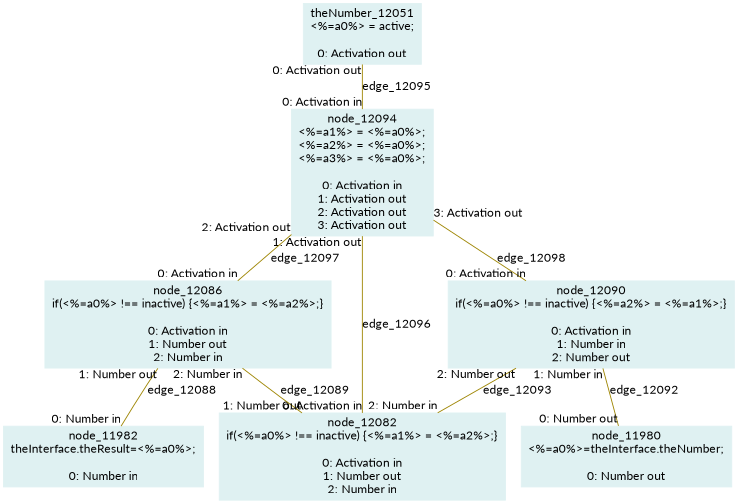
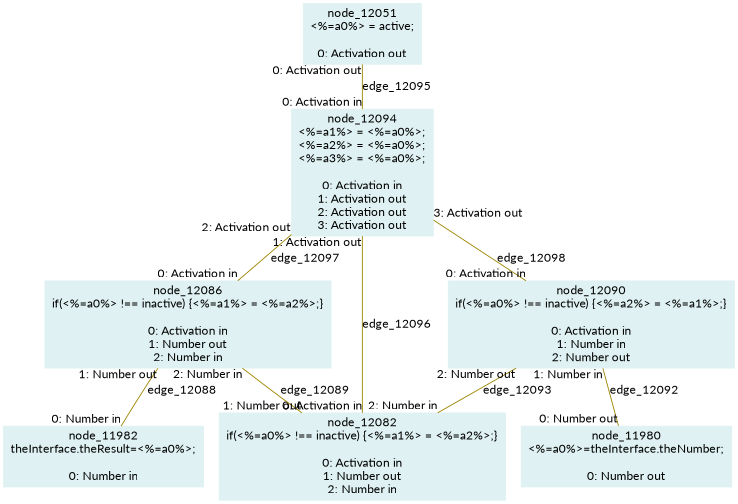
node "theNumber_12051 <%=a0%> = active; 0: Activation out": label "theNumber_12051 <%=a0%> = active; 0: Activation out" -> "node_12051 <%=a0%> = active; 0: Activation out"
